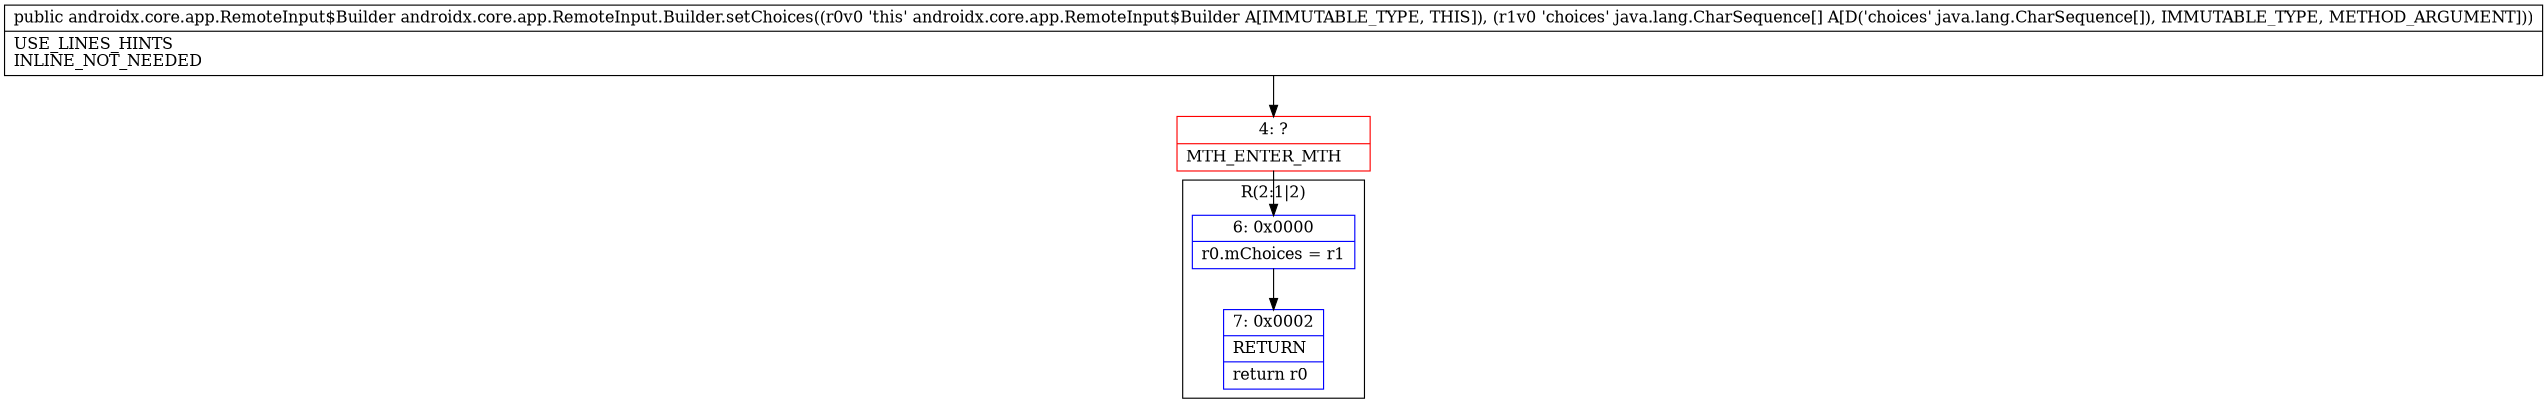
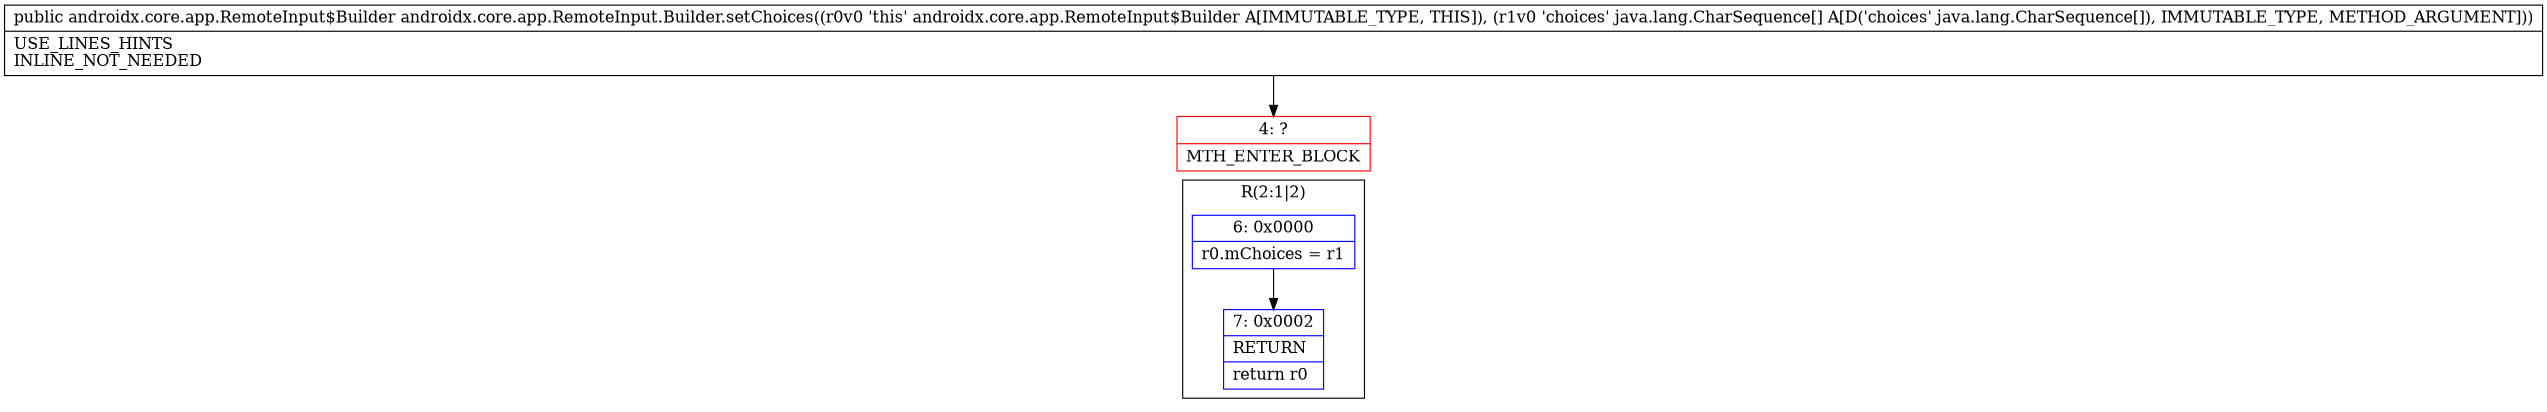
node "4: ?": text "MTH_ENTER_MTH" -> "MTH_ENTER_BLOCK"
edge "4: ?" -> "6: 0x0000": removed
